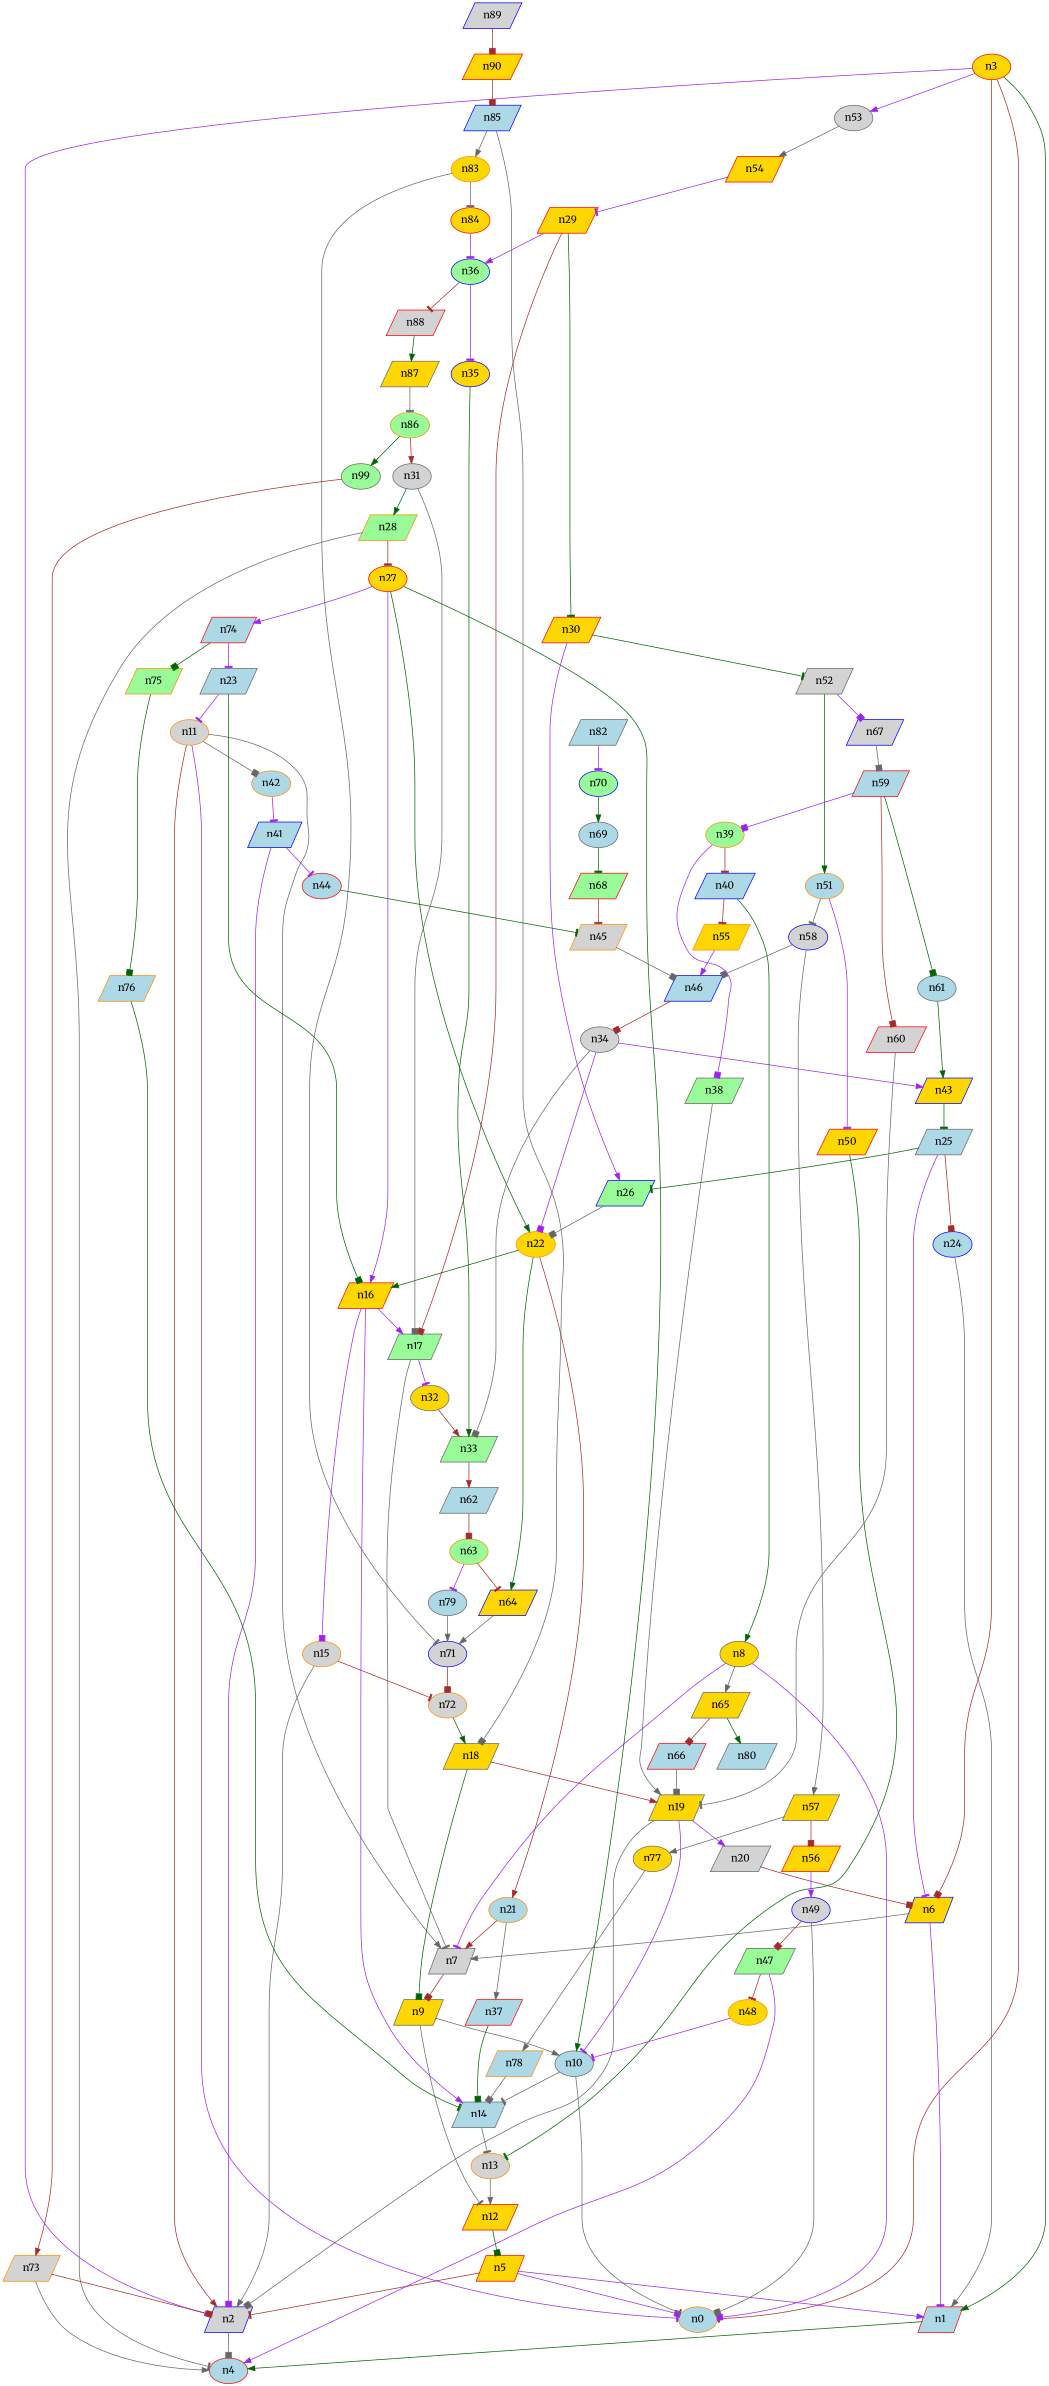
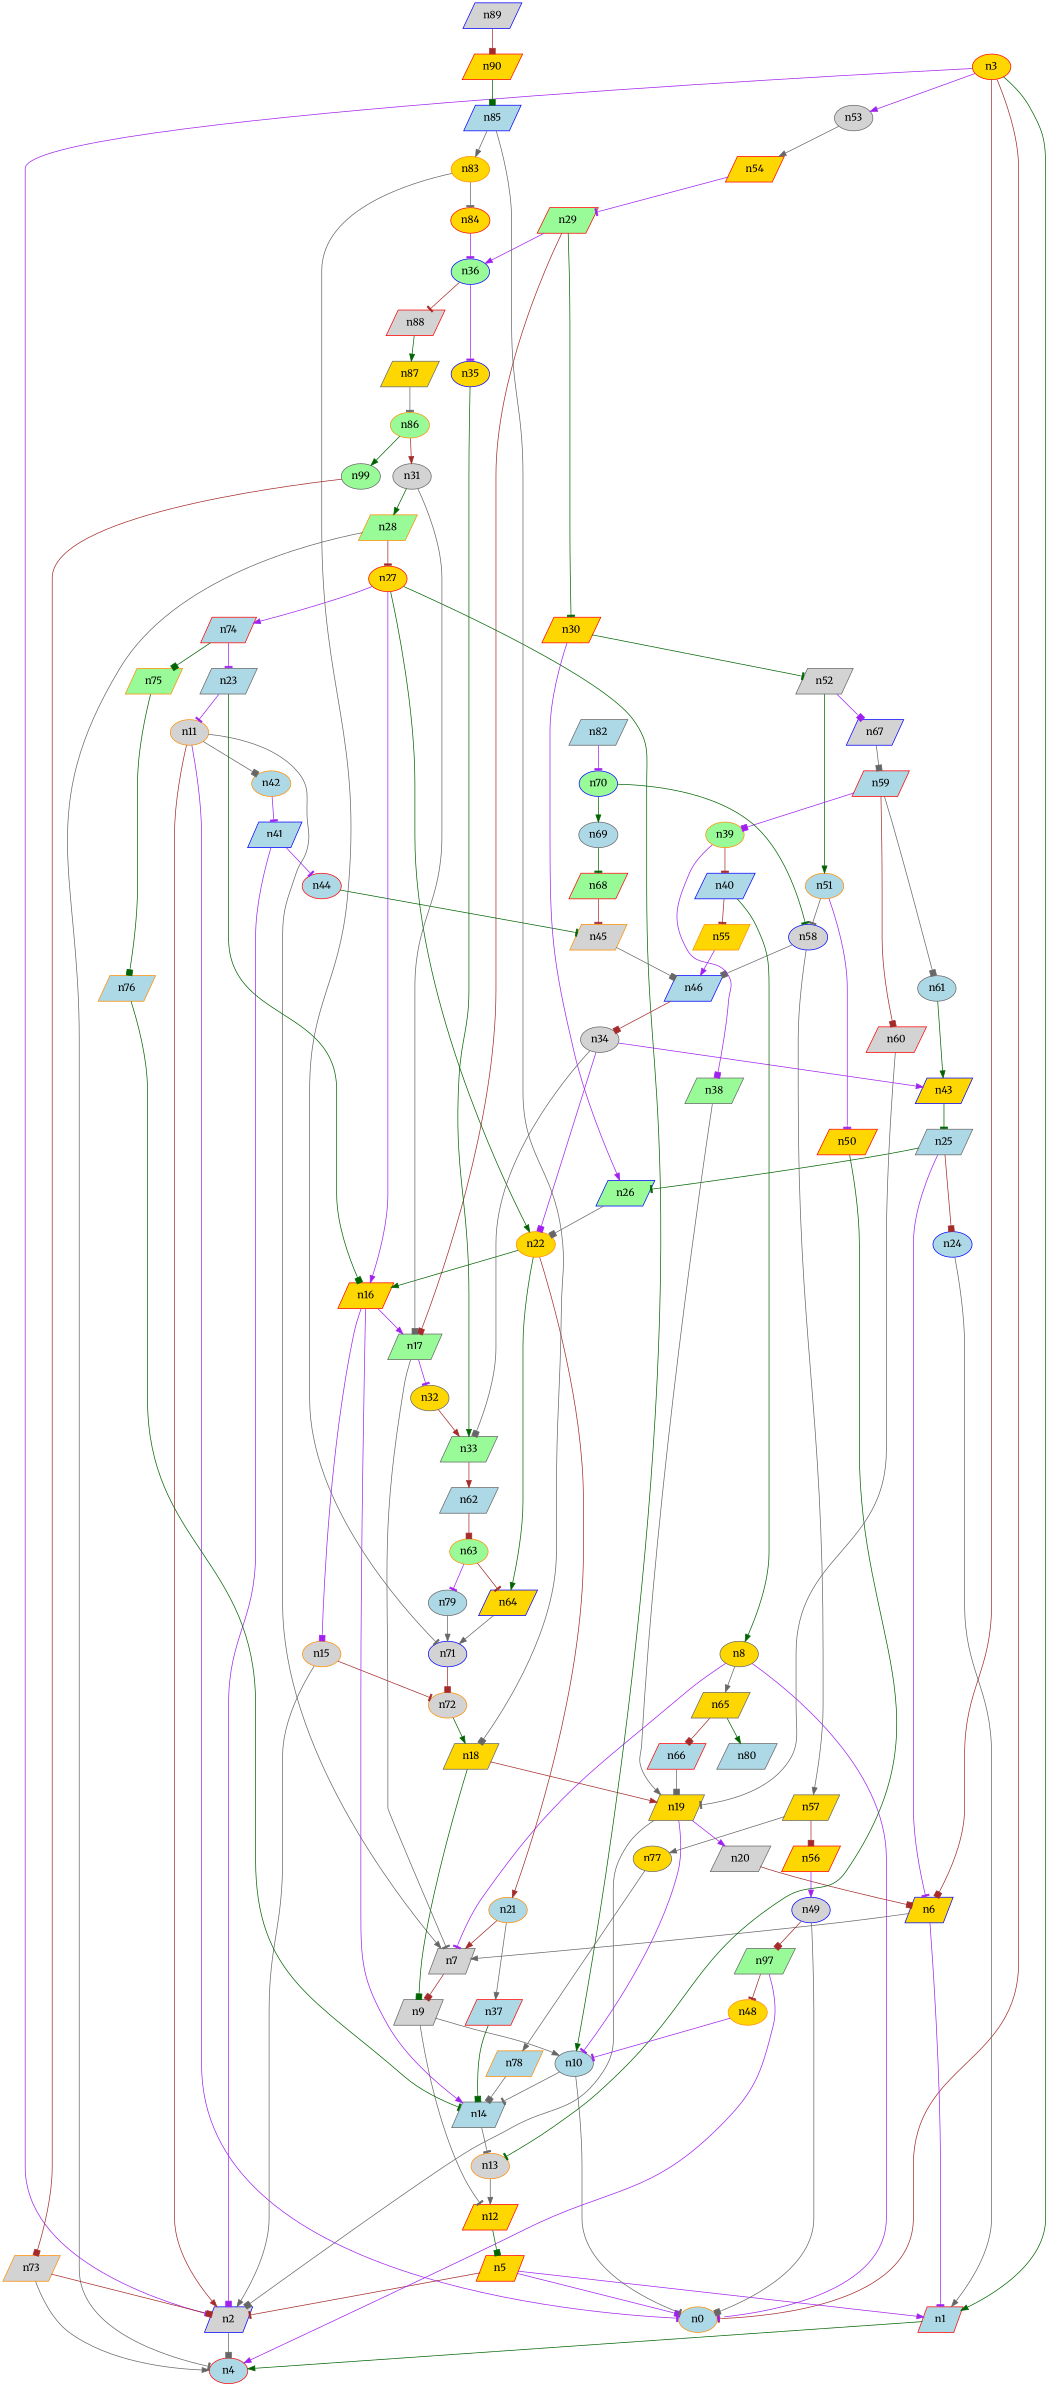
edge "n90" -> "n85": color brown -> darkgreen
node "n29": fillcolor gold -> palegreen
edge "n70" -> "n58": added
edge "n59" -> "n61": color darkgreen -> gray40
edge "n99" -> "n73": arrowhead normal -> box
node "n47": label "n47" -> "n97"
node "n9": fillcolor gold -> lightgrey
edge "n8" -> "n0": arrowhead box -> tee
